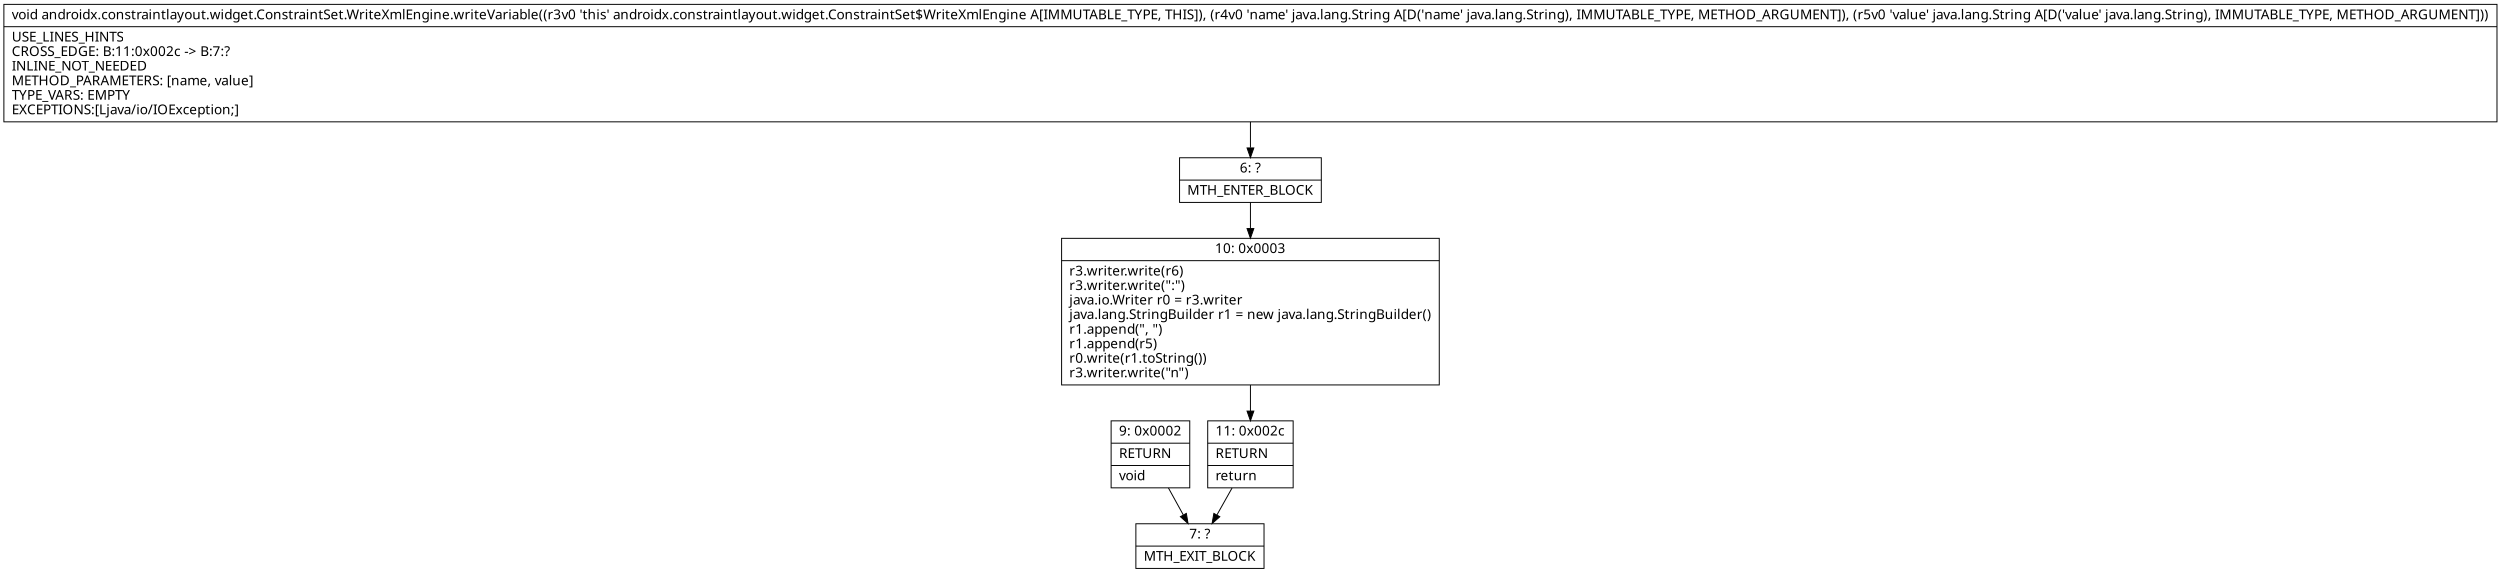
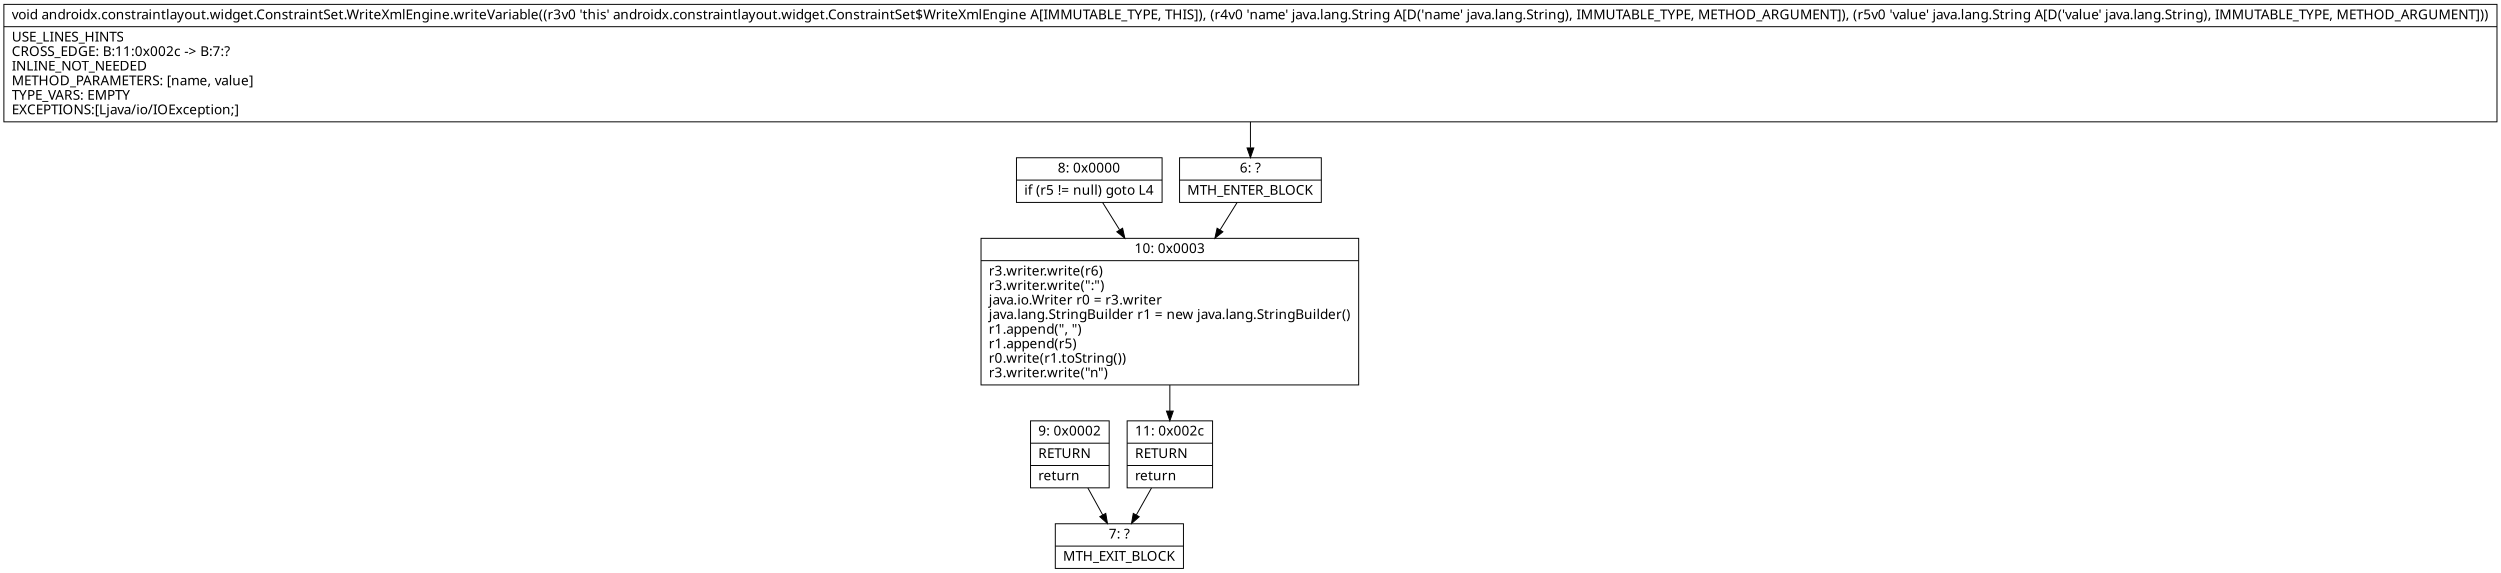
node "8: 0x0000": added
node "9: 0x0002": text "void" -> "return"
